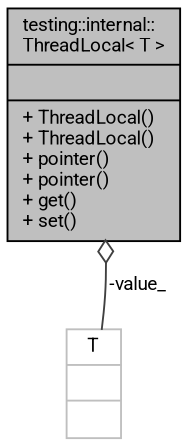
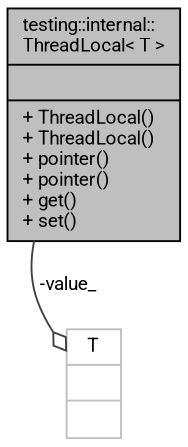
edge "T" -> "testing::internal::": reversed
